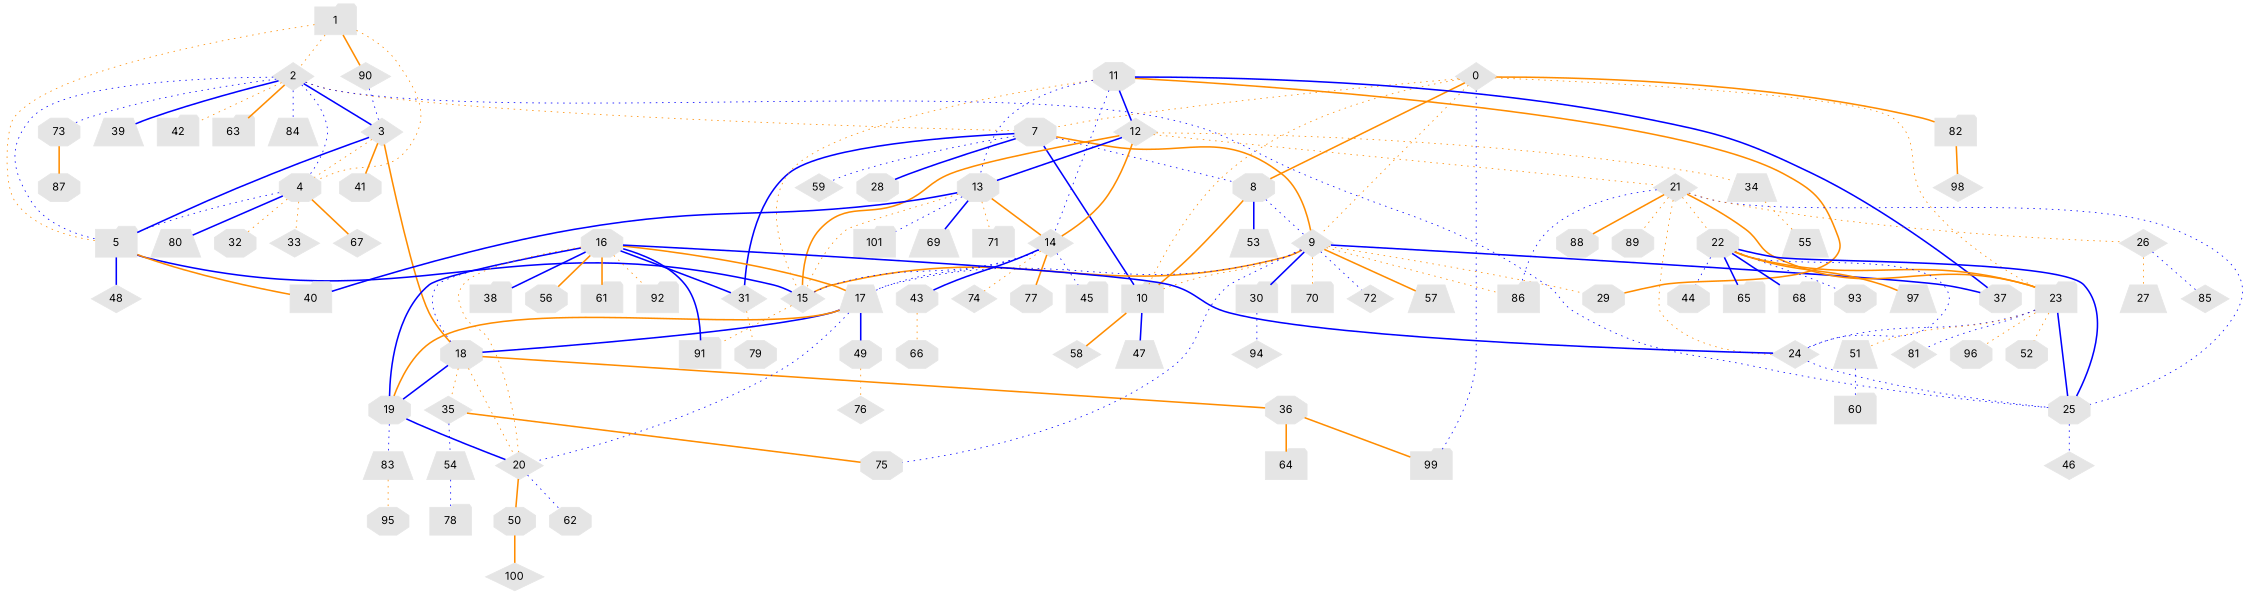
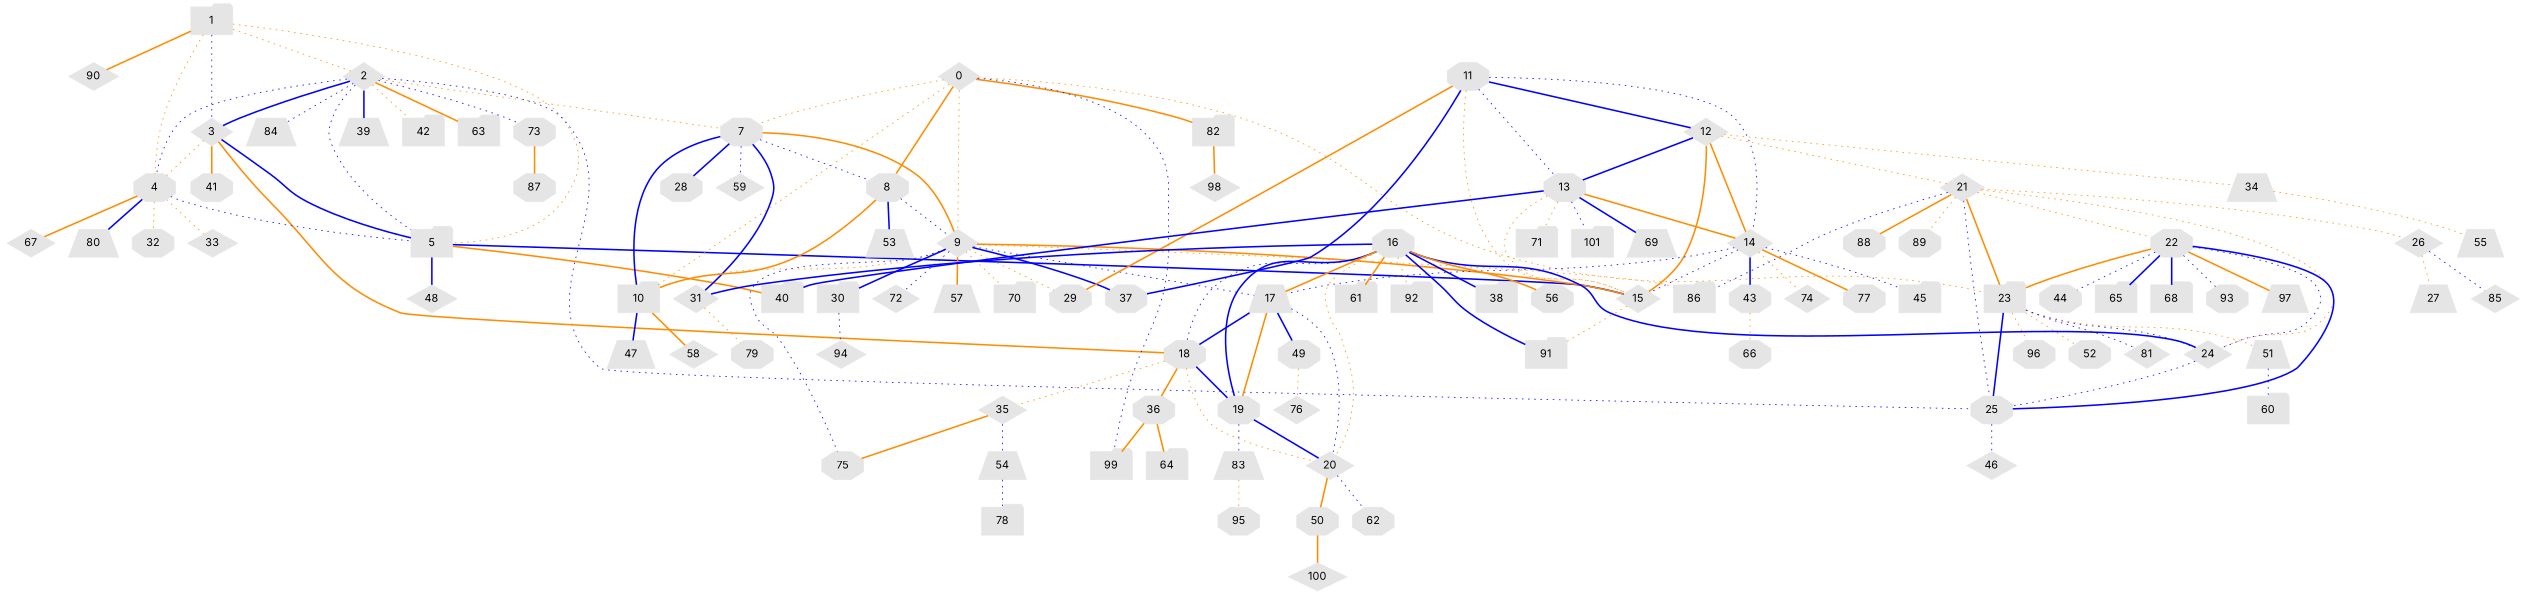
edge "90" -- "3": now "1" -- "3"
